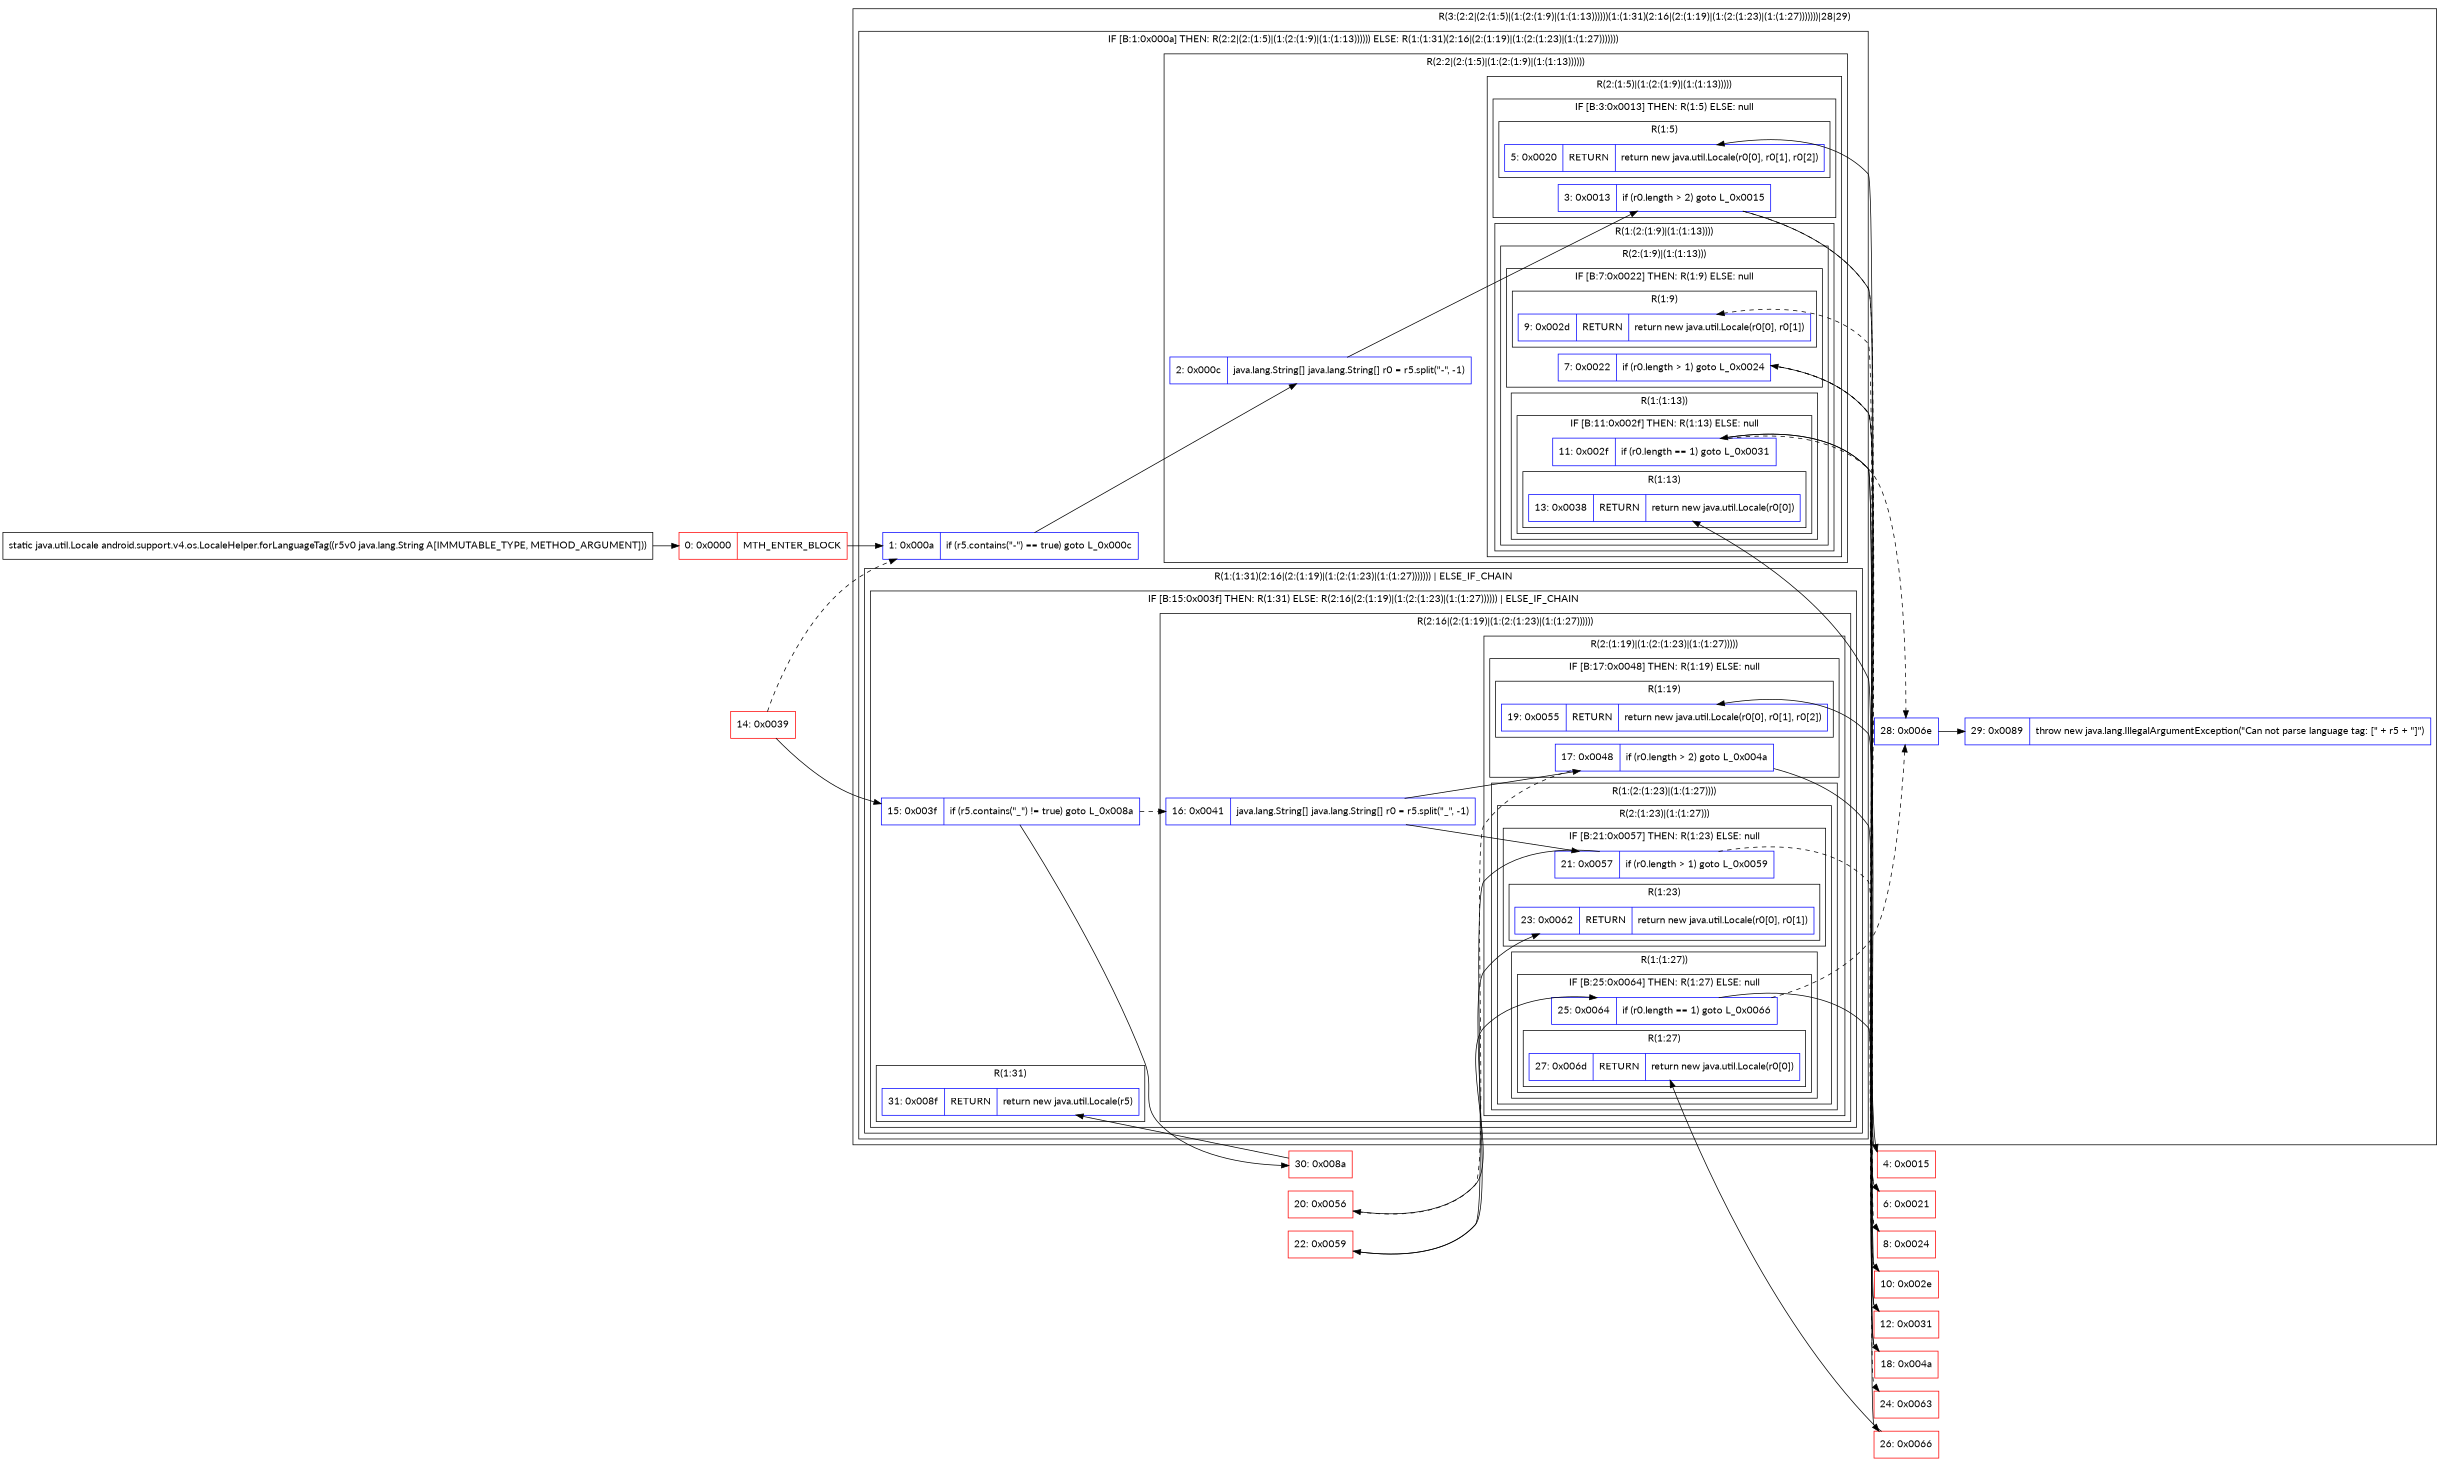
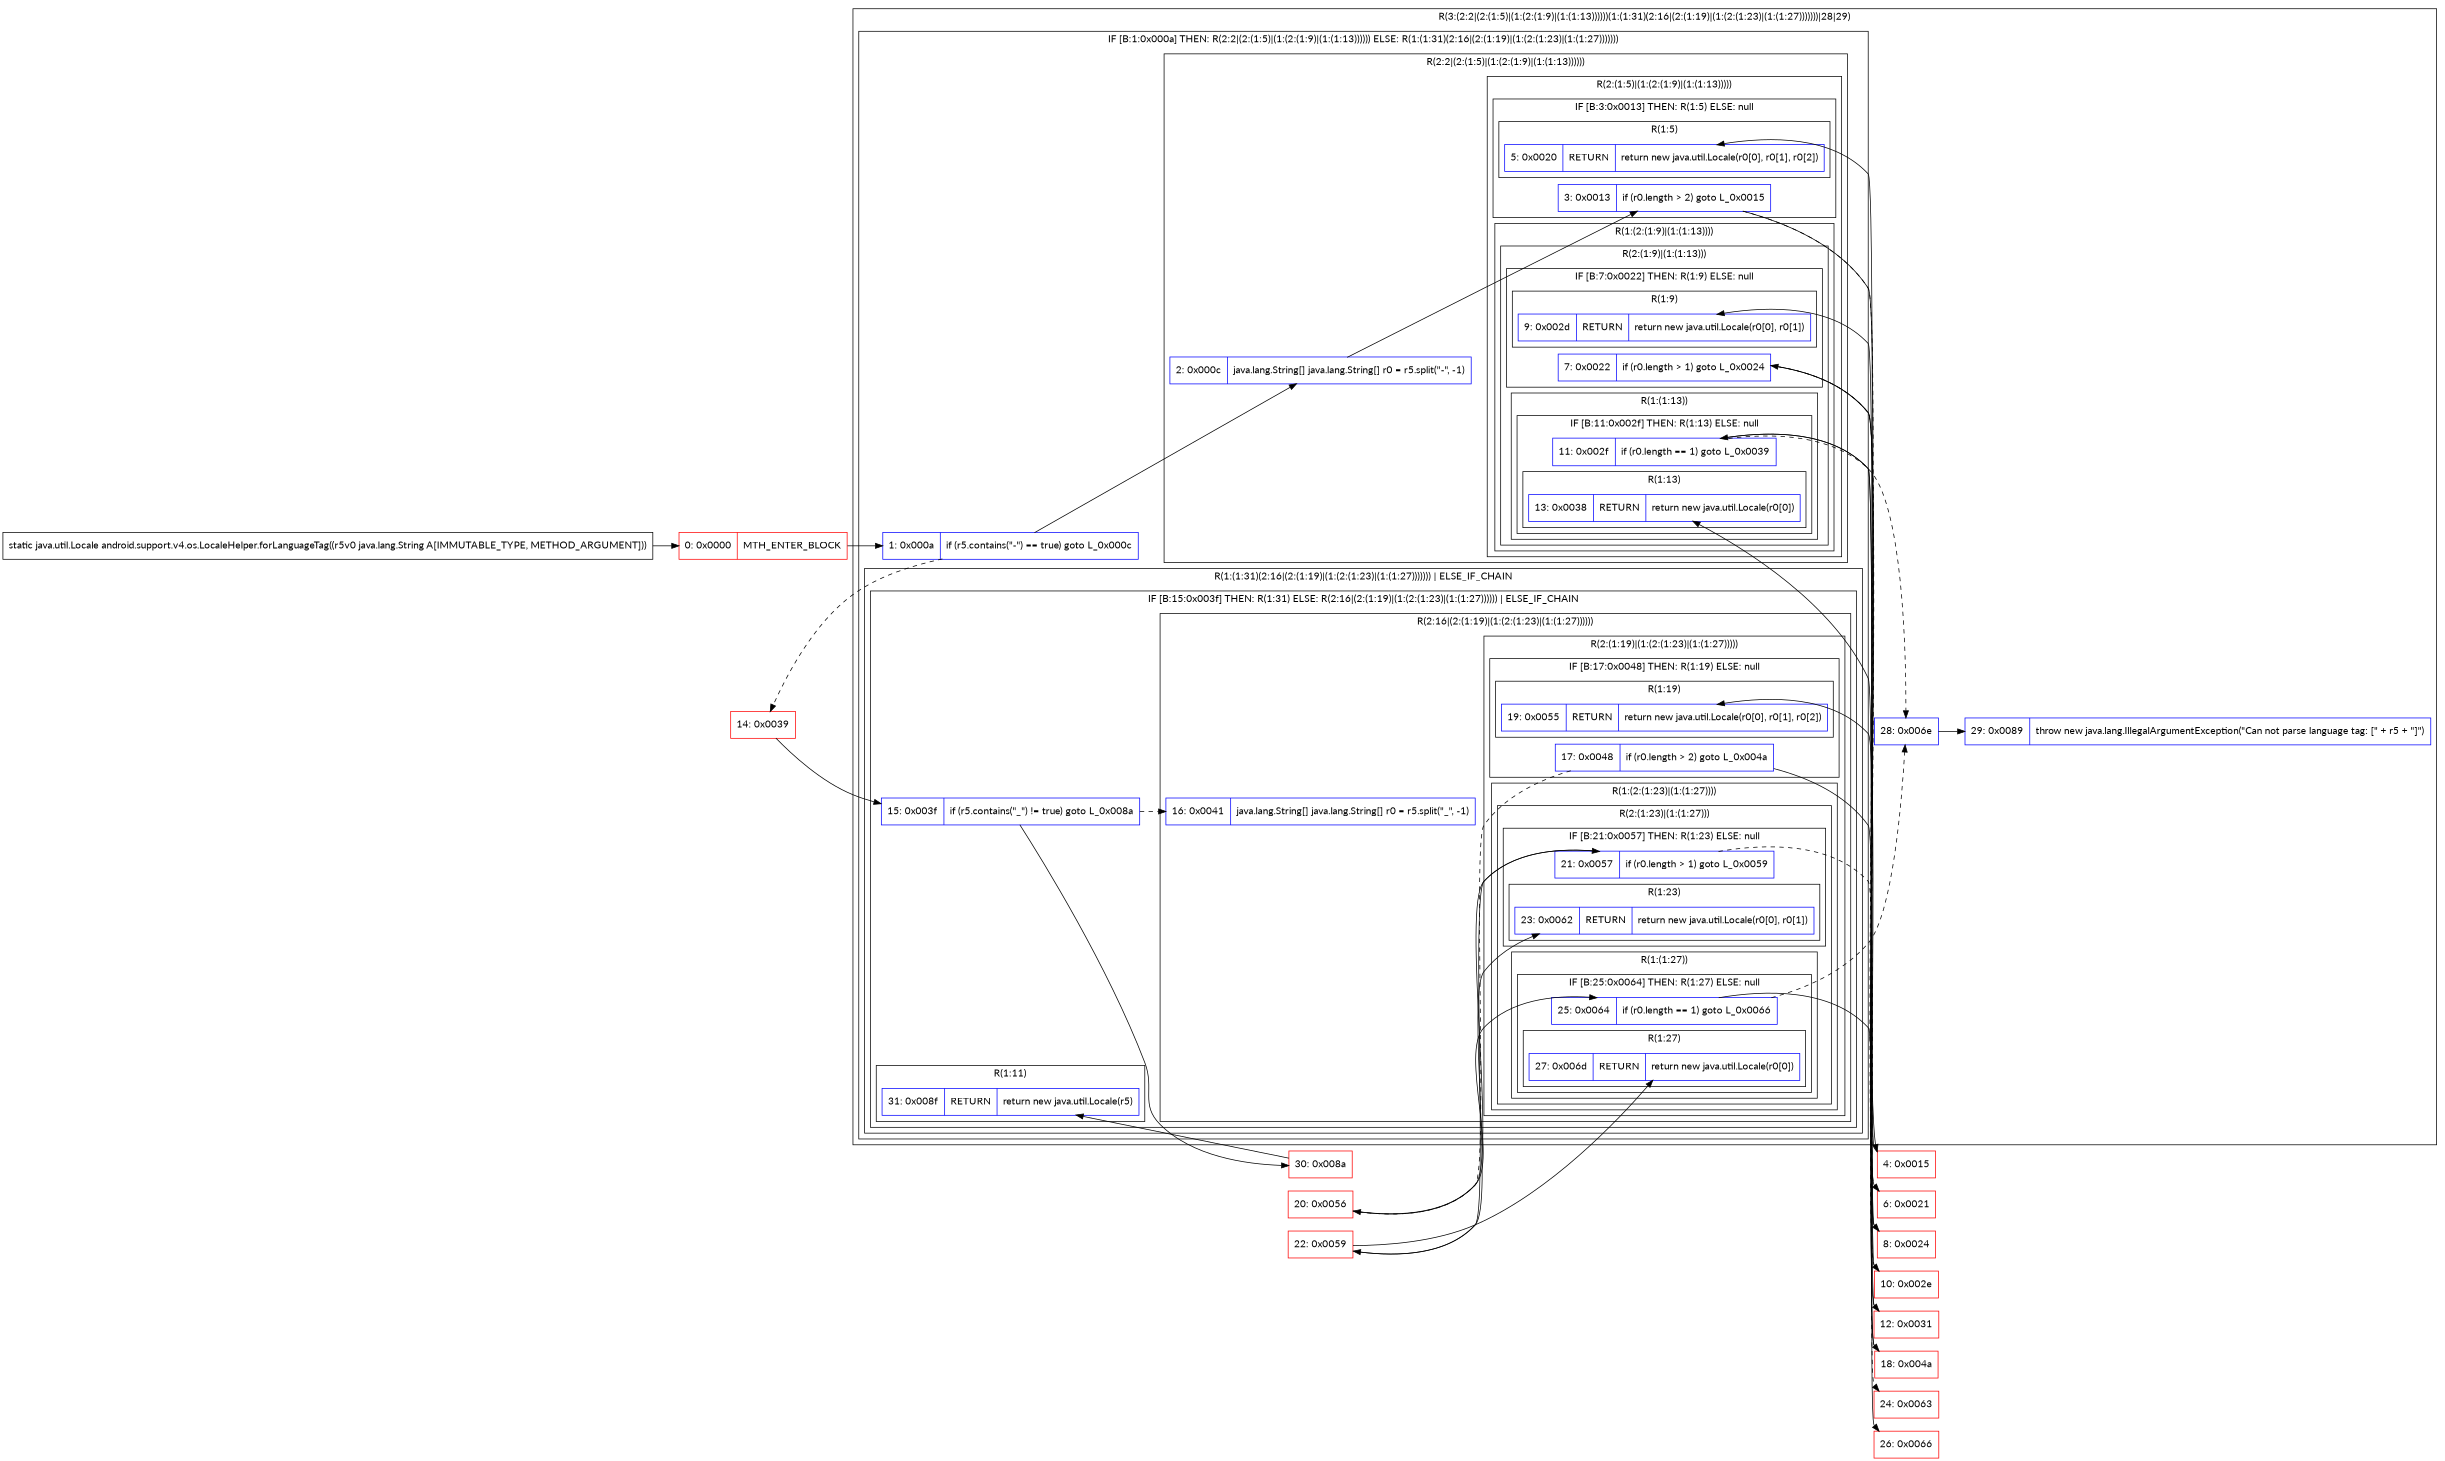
node "11: 0x002f": text "if (r0.length == 1) goto L_0x0031" -> "if (r0.length == 1) goto L_0x0039"
edge "14: 0x0039" -> "1: 0x000a": reversed
edge "8: 0x0024" -> "9: 0x002d": style dashed -> solid
edge "7: 0x0022" -> "8: 0x0024": style dashed -> solid
edge "16: 0x0041" -> "17: 0x0048": removed
edge "16: 0x0041" -> "21: 0x0057": now "20: 0x0056" -> "21: 0x0057"
cluster "R(1:31)": label "R(1:31)" -> "R(1:11)"
edge "26: 0x0066" -> "27: 0x006d": now "22: 0x0059" -> "27: 0x006d"
